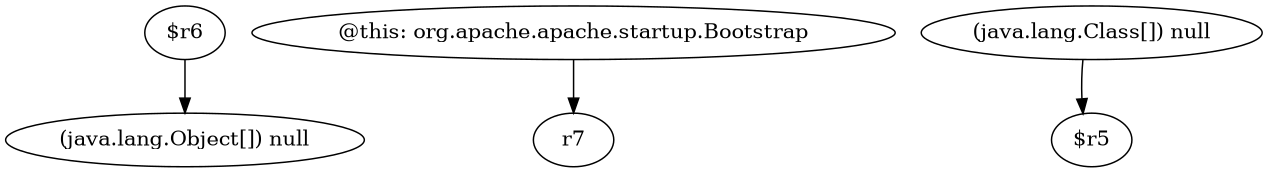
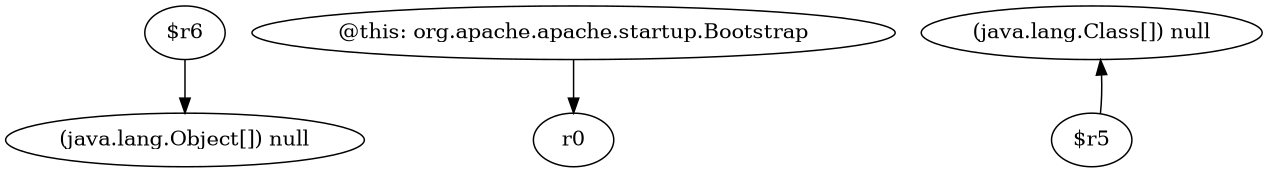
edge "(java.lang.Class[]) null" -> "$r5": reversed
node "r7": label "r7" -> "r0"
